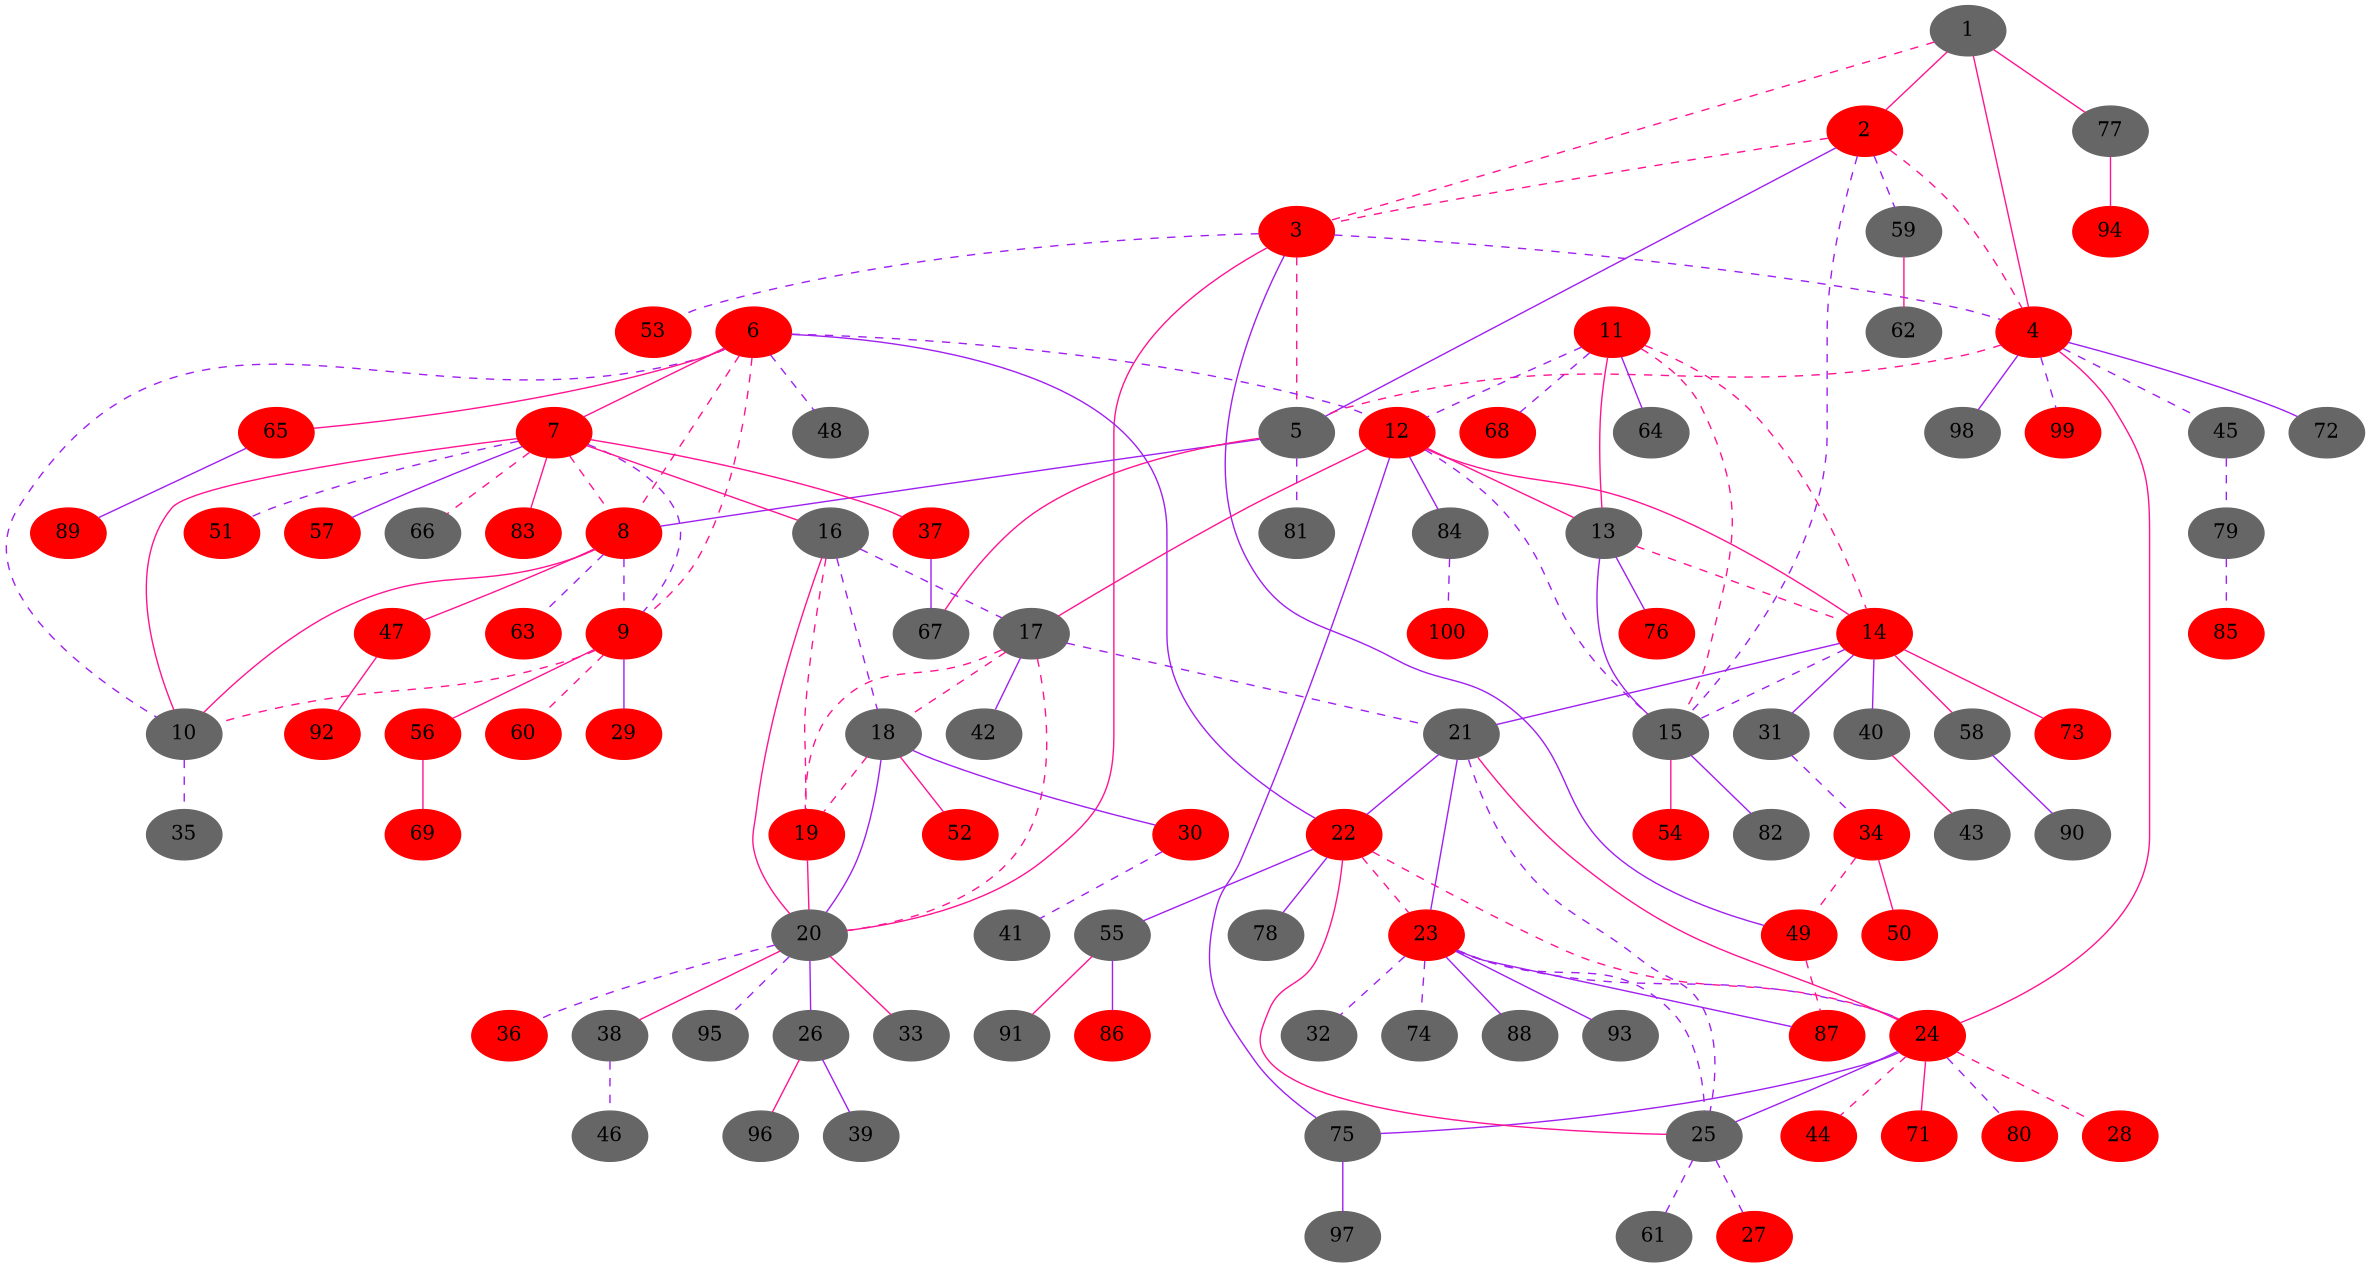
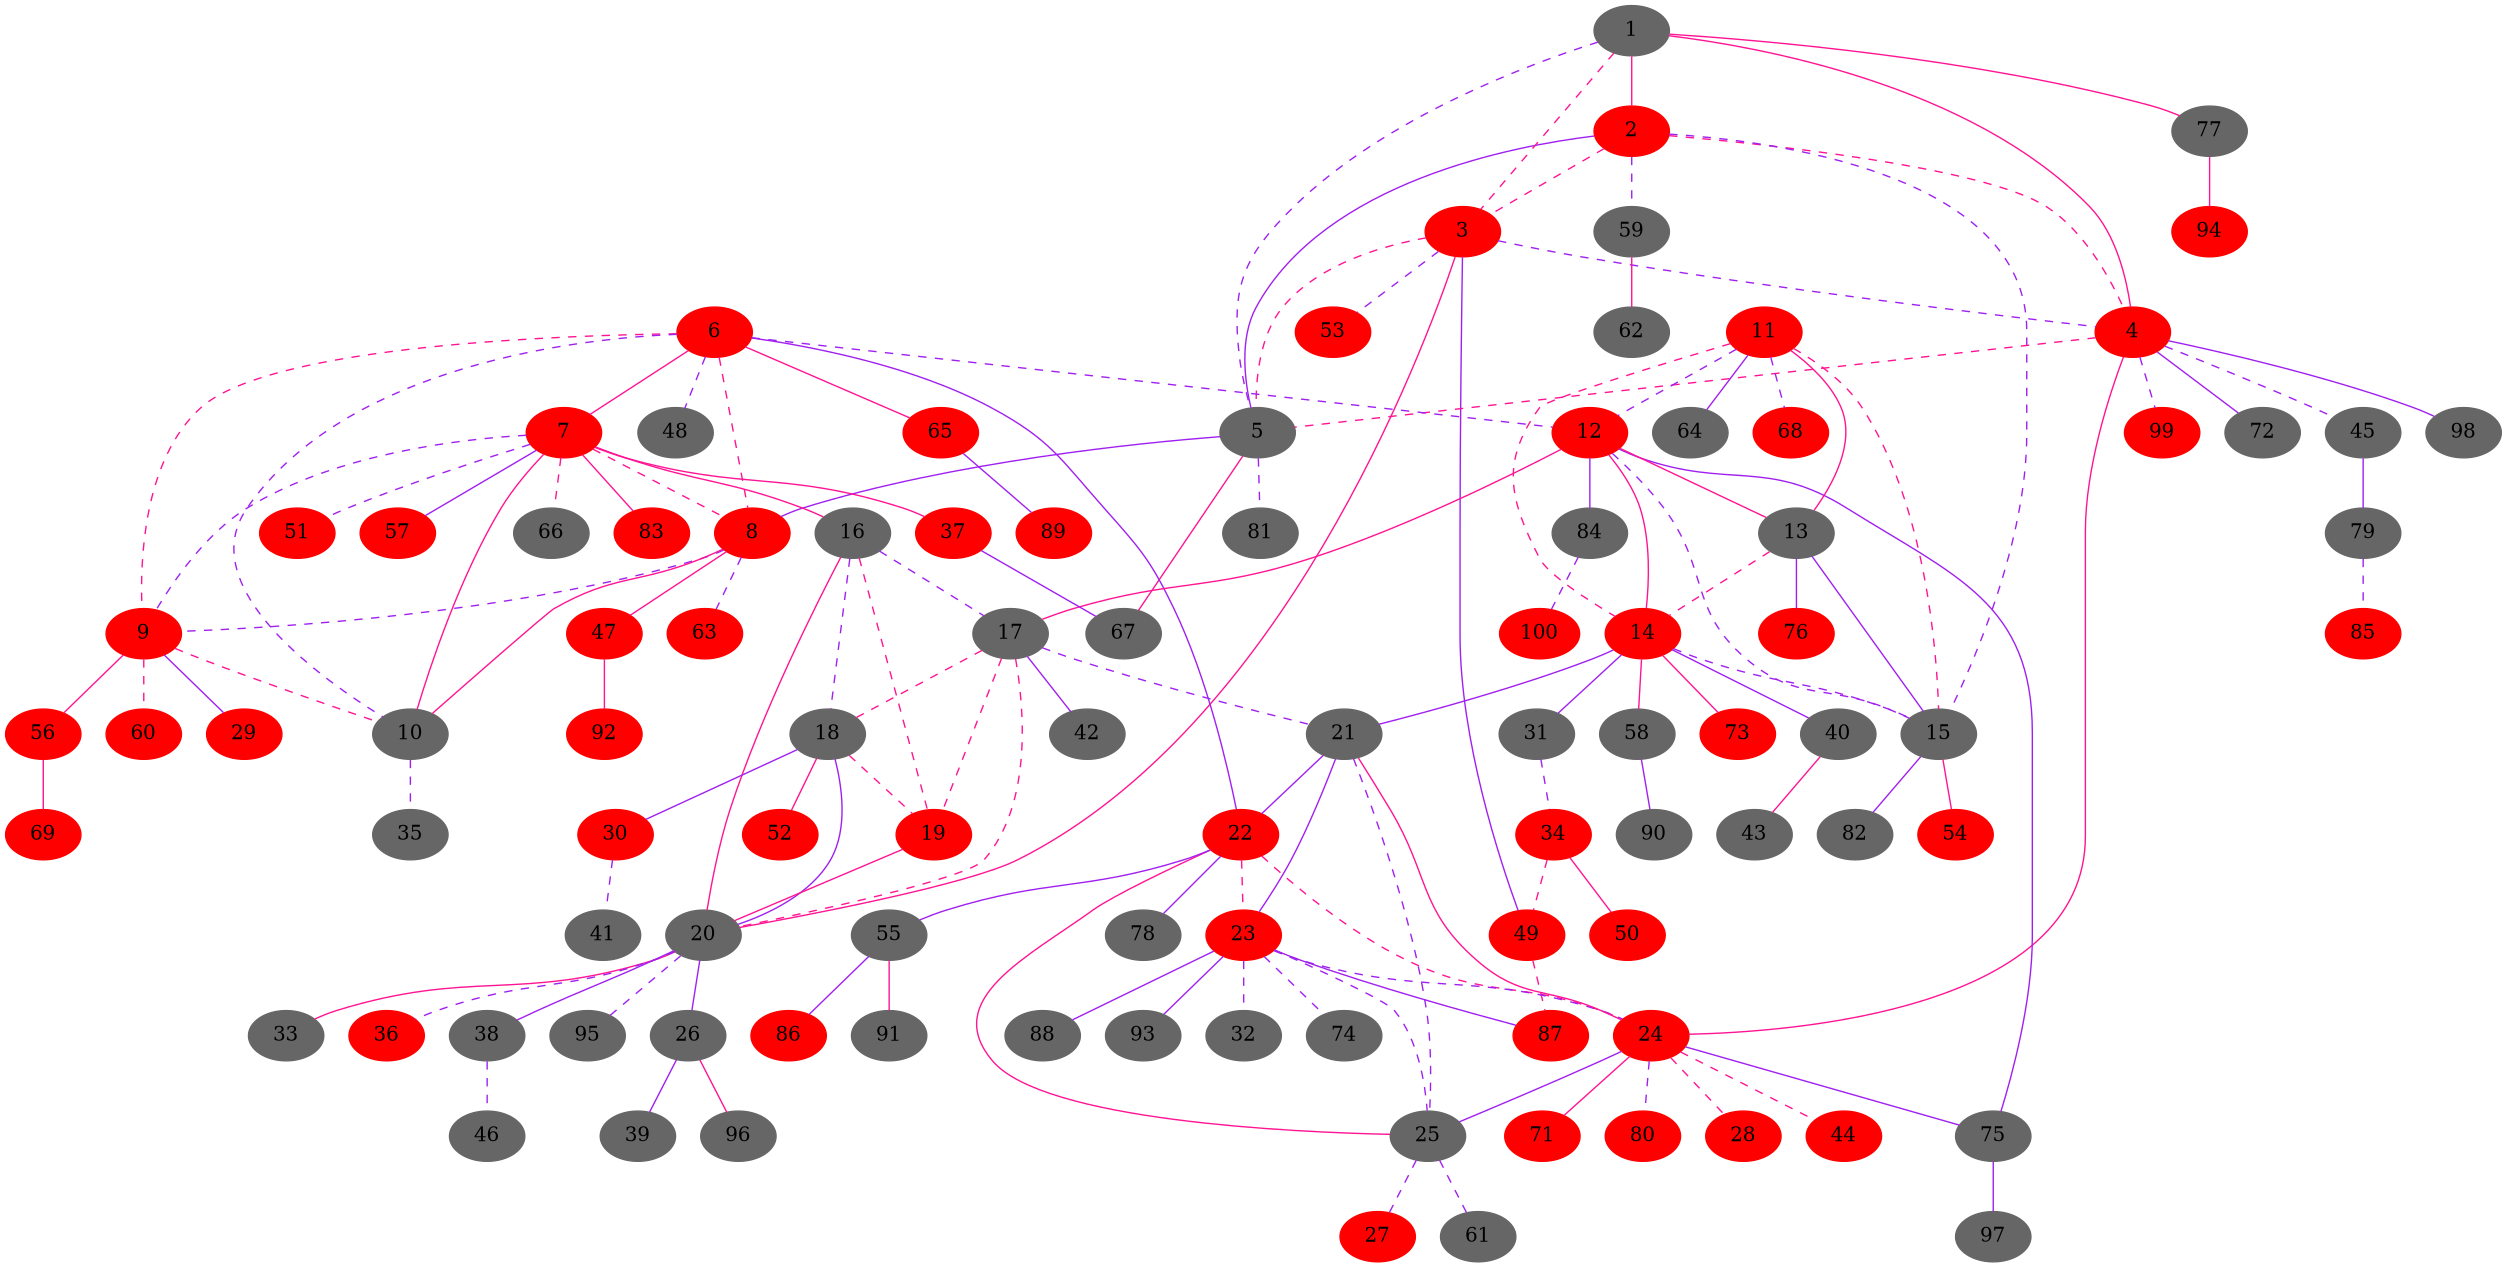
edge "1" -- "5": added
edge "45" -- "79": style dashed -> solid
edge "20" -- "38": color deeppink -> purple
